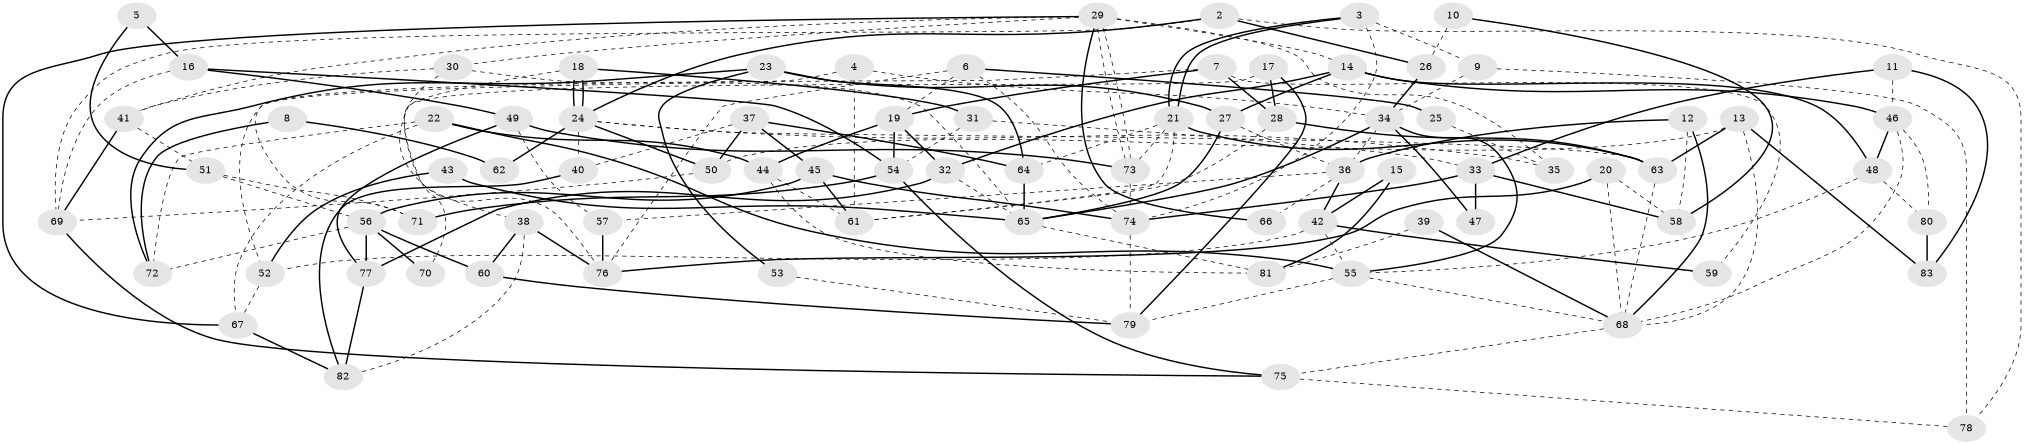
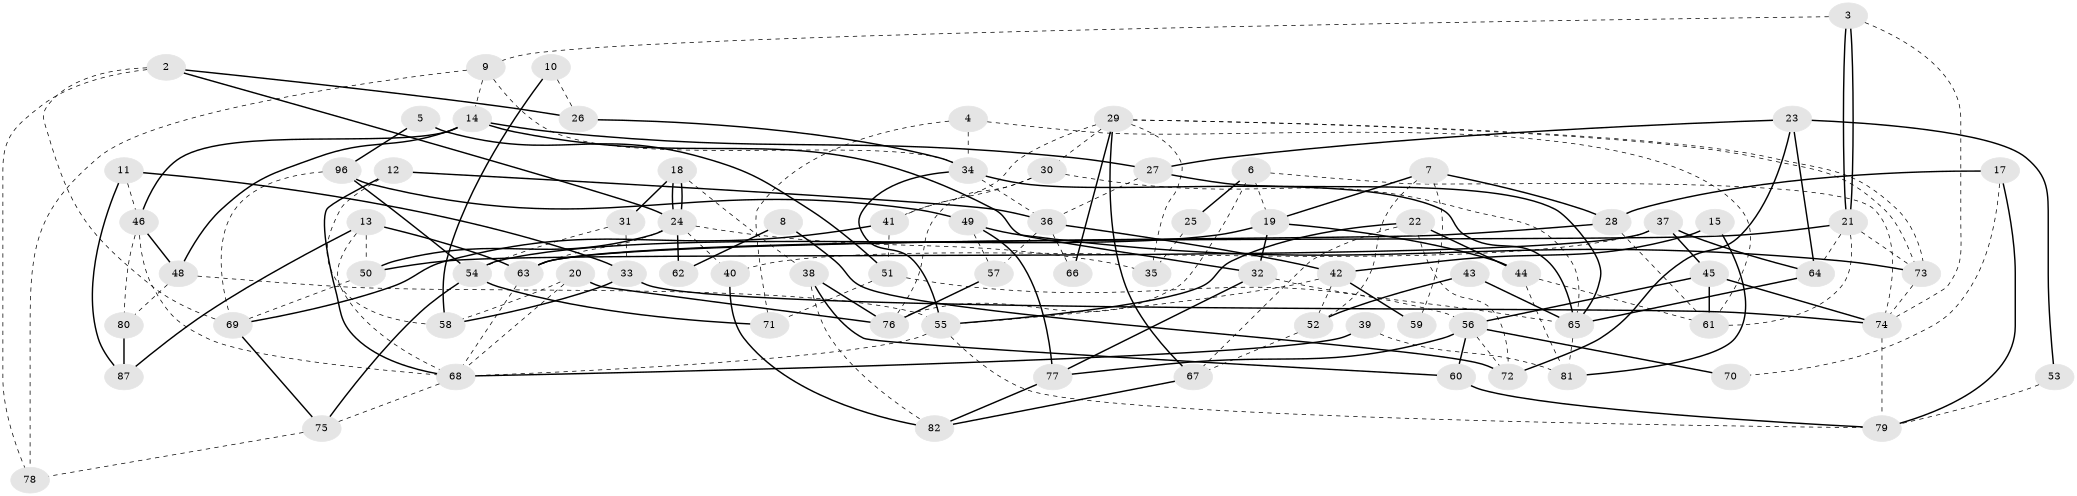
edge "29" -- "14": now "9" -- "14"
node "16": label "16" -> "96"
node "47": removed
node "83": label "83" -> "87"
